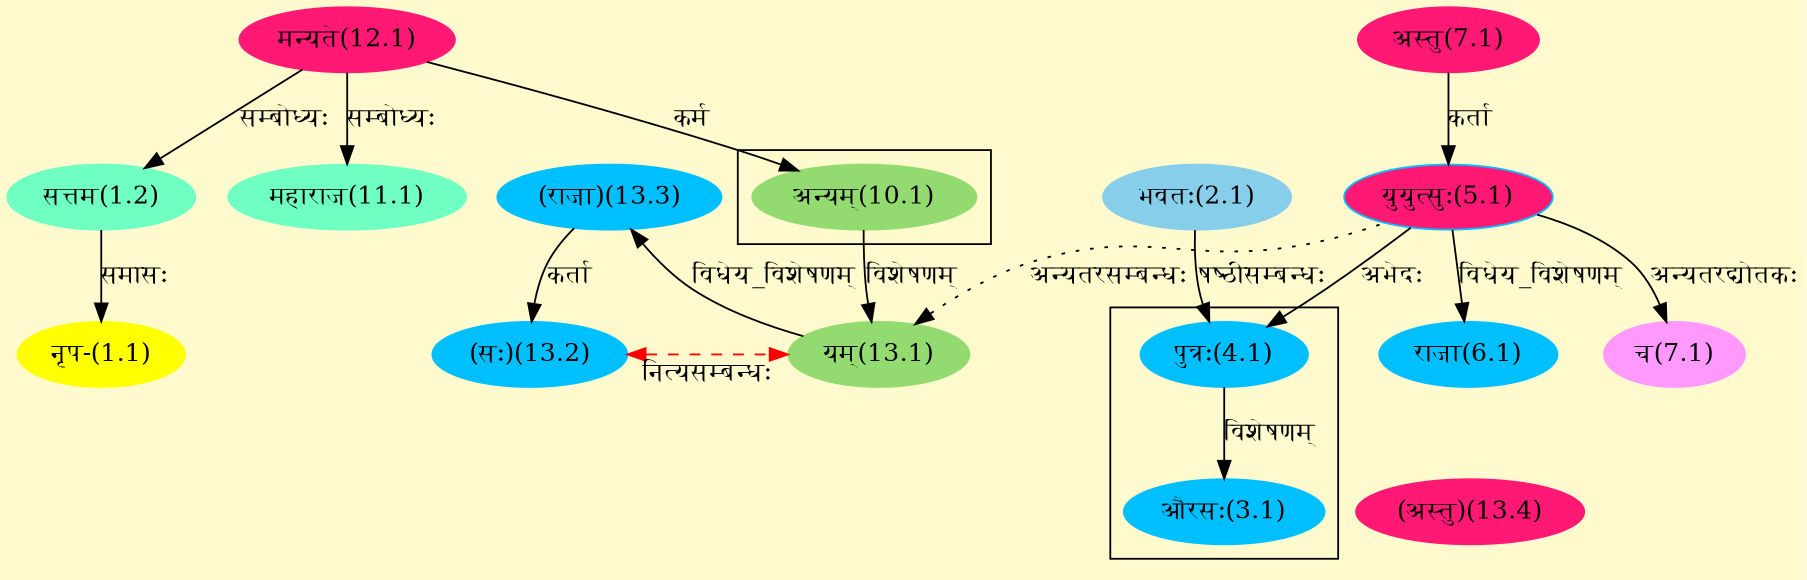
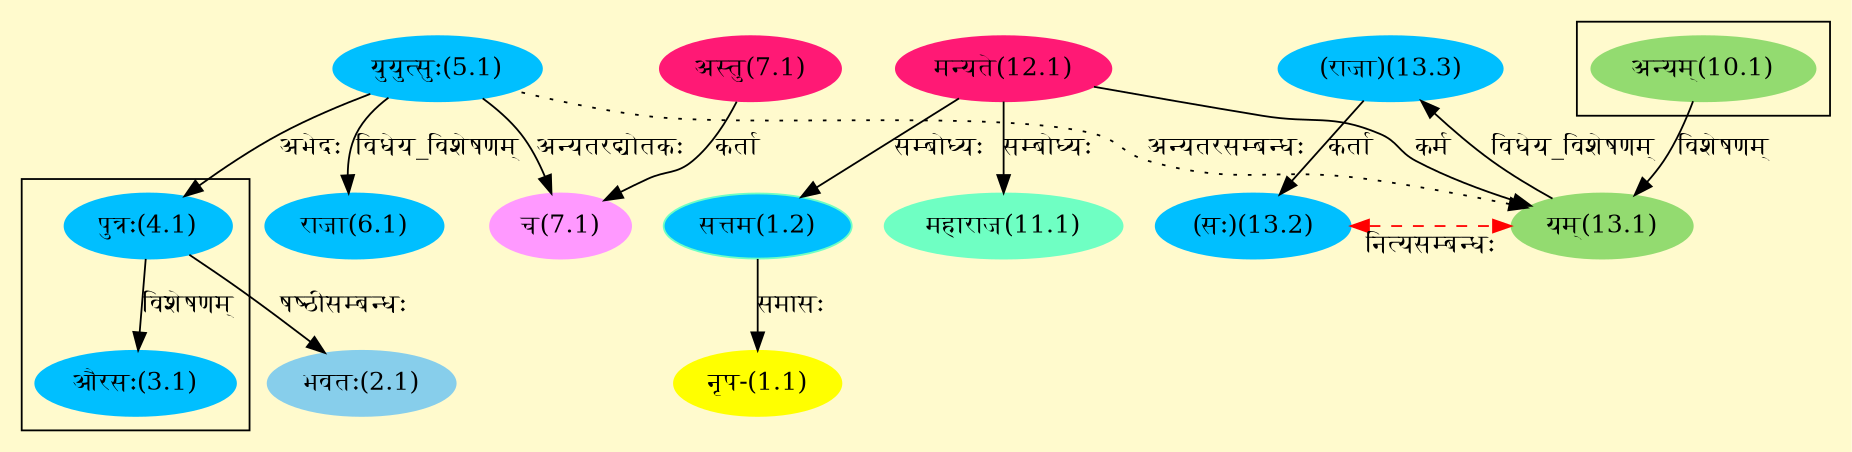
edge "अस्तु(7.1)" -> "युयुत्सुः(5.1)": now "अस्तु(7.1)" -> "च(7.1)"
edge "मन्यते(12.1)" -> "अन्यम्(10.1)": now "मन्यते(12.1)" -> "यम्(13.1)"
node "सत्तम(1.2)": fillcolor #6fffc3 -> #00bfff
node "युयुत्सुः(5.1)": fillcolor #ff1975 -> #00bfff
edge "भवतः(2.1)" -> "पुत्रः(4.1)": reversed
node "(अस्तु)(13.4)": removed
